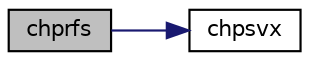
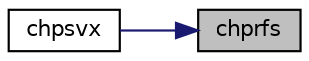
edge "chprfs" -> "chpsvx": reversed
